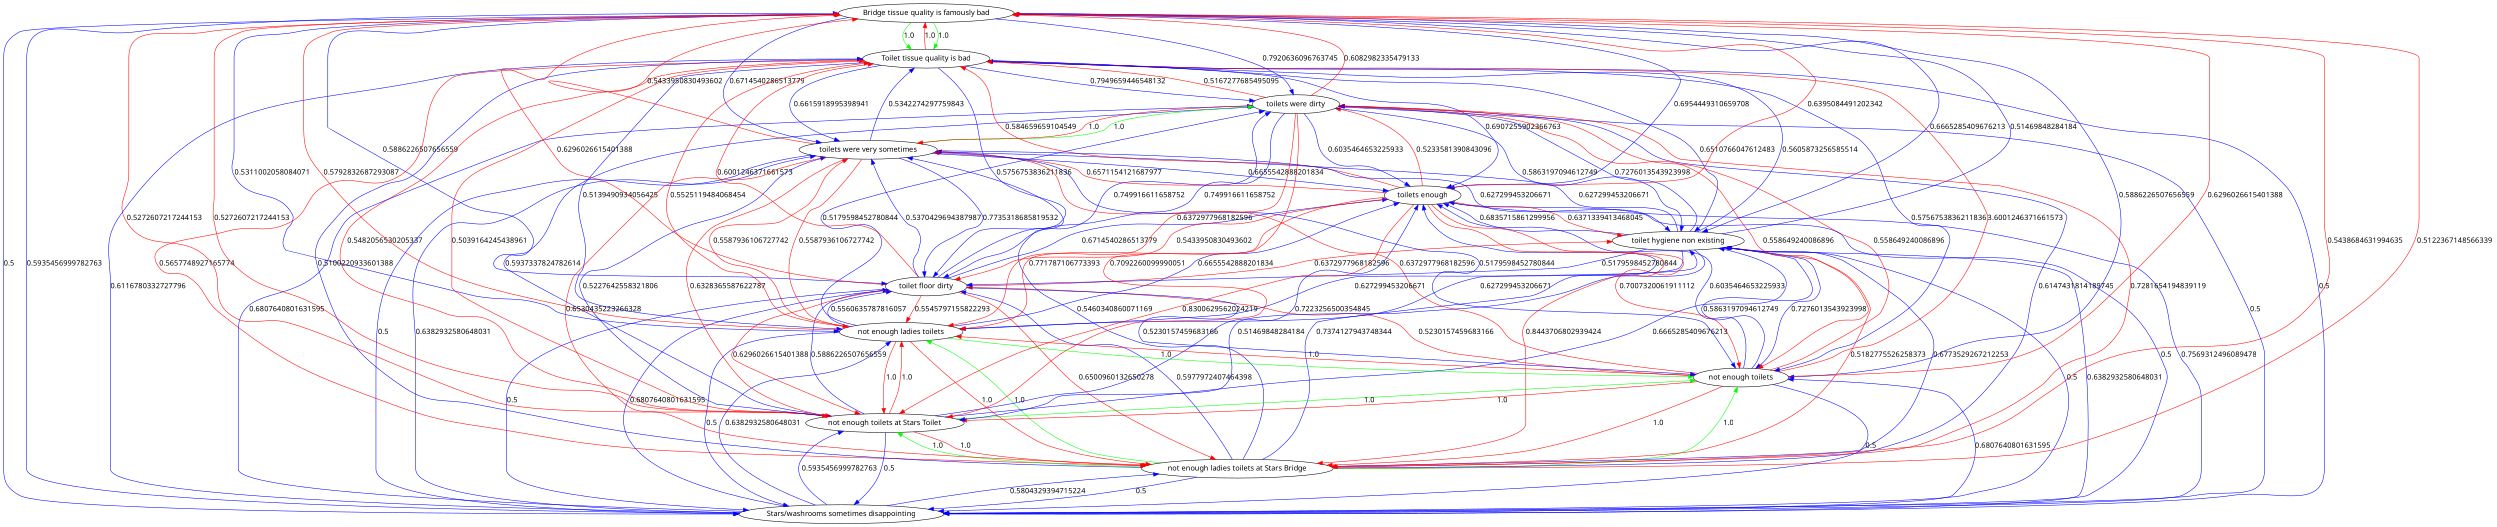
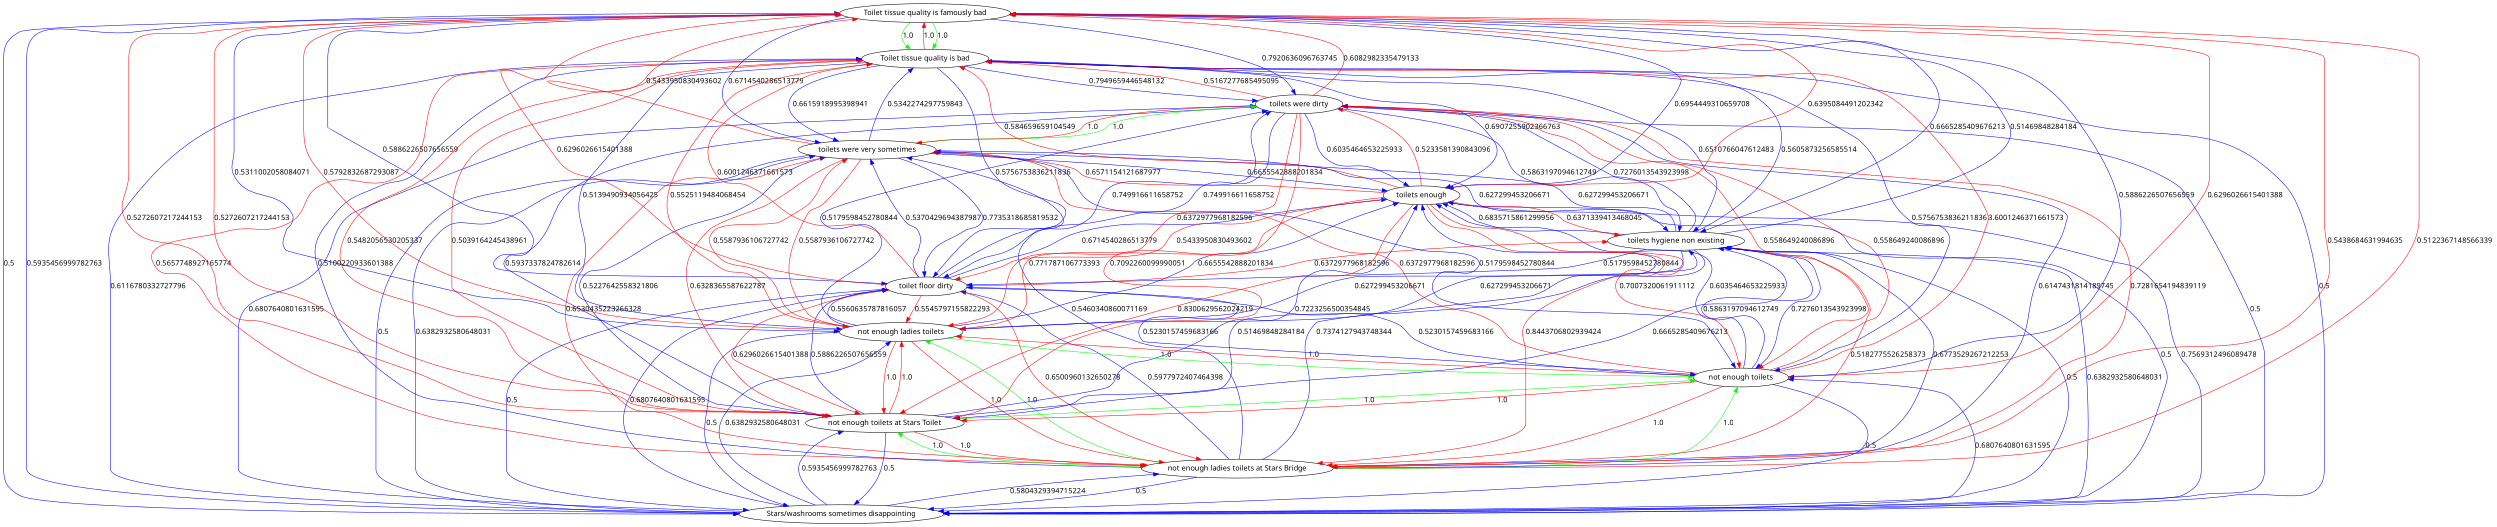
node "Bridge tissue quality is famously bad": label "Bridge tissue quality is famously bad" -> "Toilet tissue quality is famously bad"
node "toilet hygiene non existing": label "toilet hygiene non existing" -> "toilets hygiene non existing"
edge "not enough toilets" -> "toilet floor dirty": color red -> blue
